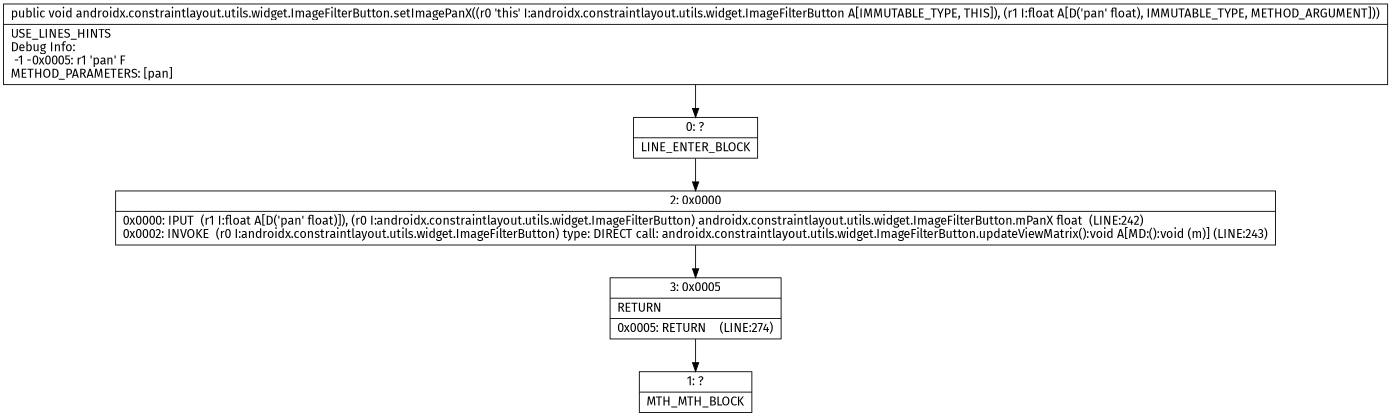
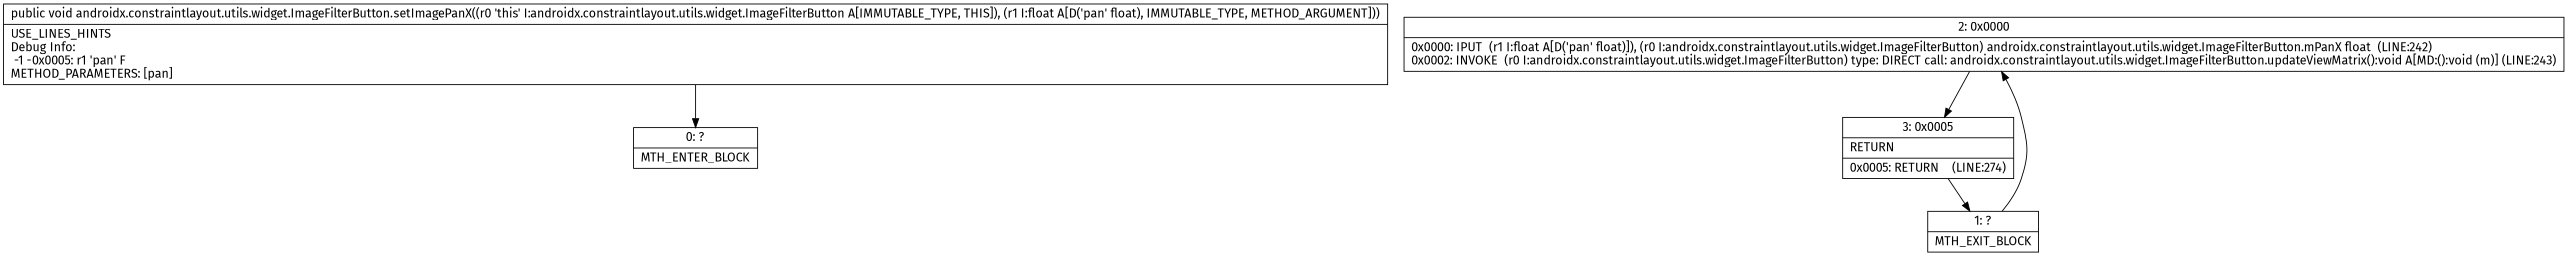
node "0: ?": text "LINE_ENTER_BLOCK" -> "MTH_ENTER_BLOCK"
edge "0: ?" -> "2: 0x0000": now "1: ?" -> "2: 0x0000"
node "1: ?": text "MTH_MTH_BLOCK" -> "MTH_EXIT_BLOCK"
